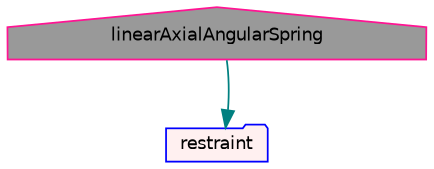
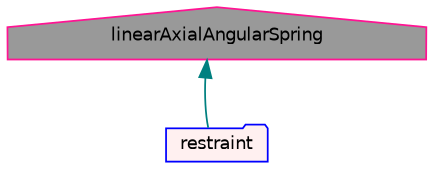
edge "linearAxialAngularSpring" -> "restraint": reversed
